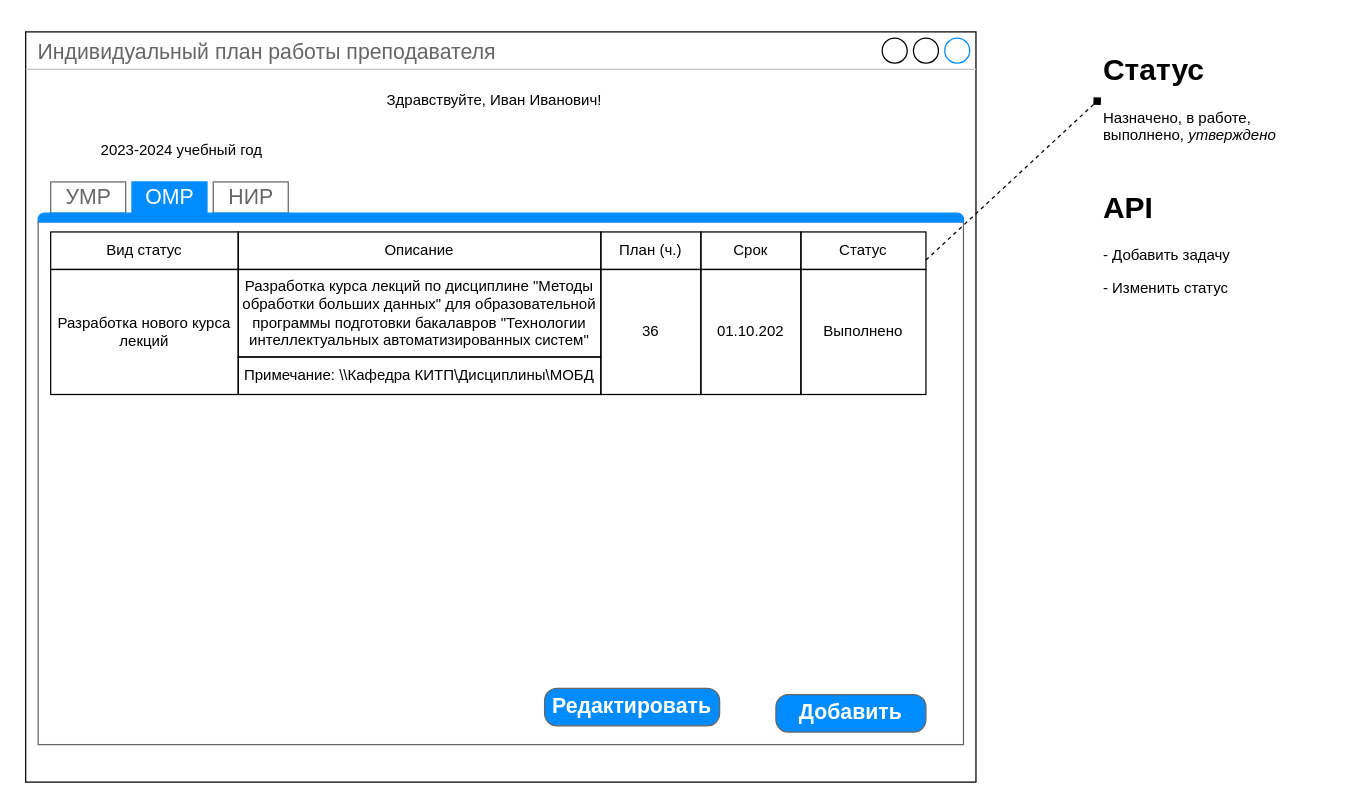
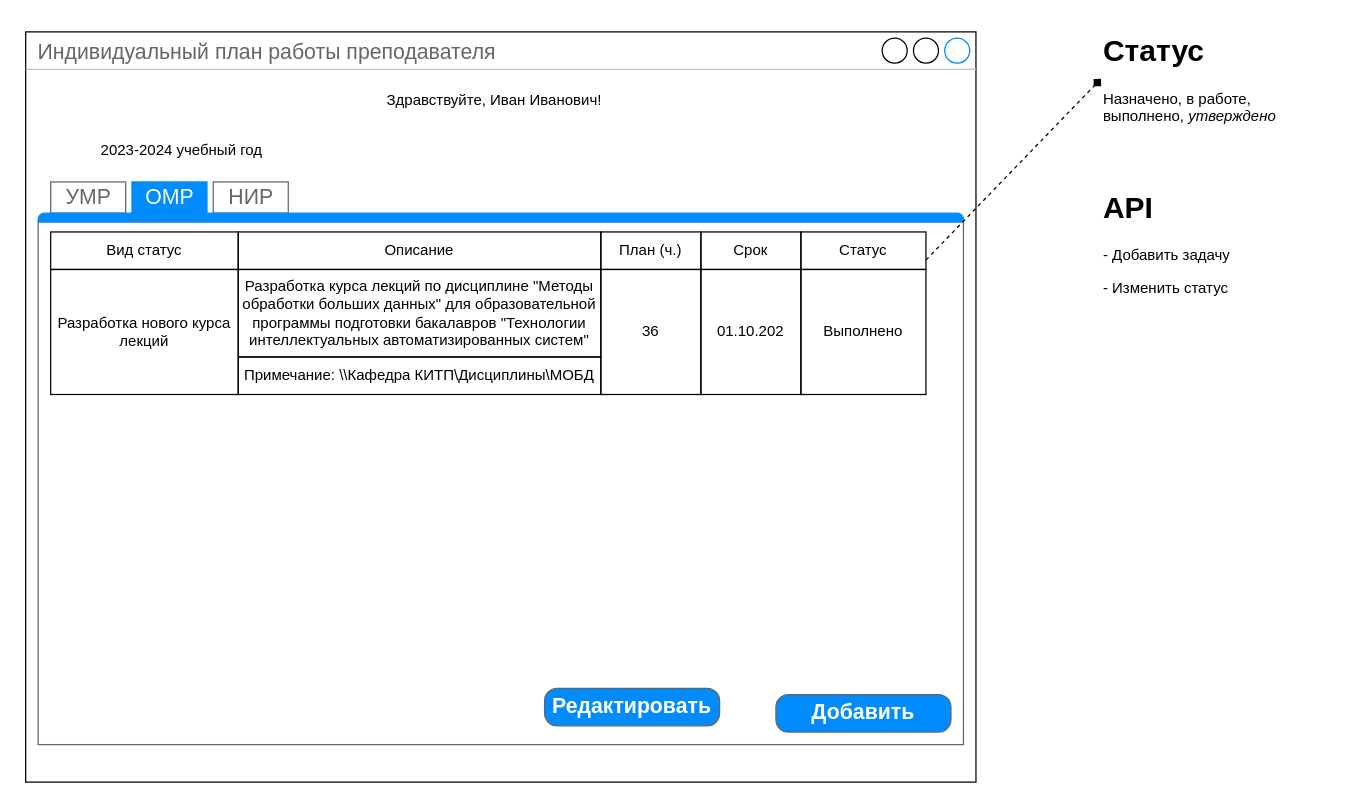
node "СтатусНазначено, в работе, выполнено, утверждено": moved (1213, 98) -> (1213, 79)
node "Добавить": size 150x38 -> 175x38
